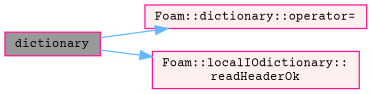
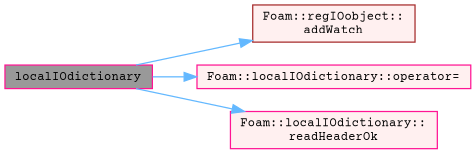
node "Foam::dictionary::operator=": label "Foam::dictionary::operator=" -> "Foam::localIOdictionary::operator="
node "Foam::regIOobject:: addWatch": added
node "dictionary": label "dictionary" -> "localIOdictionary"
